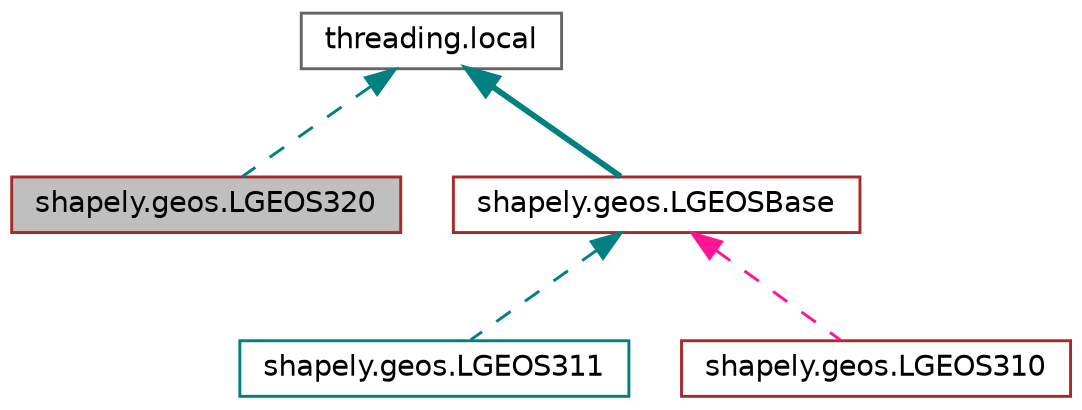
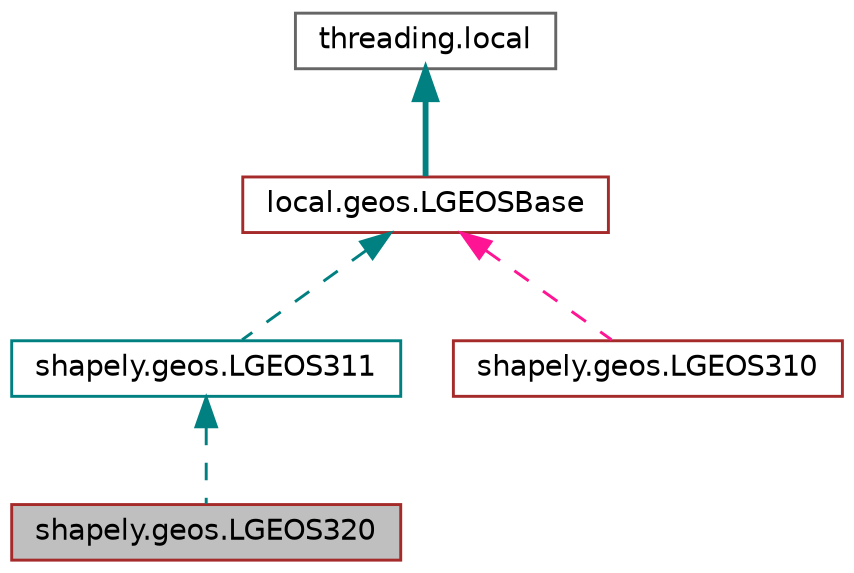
edge "shapely.geos.LGEOS320" -> "threading.local": now "shapely.geos.LGEOS320" -> "shapely.geos.LGEOS311"
node "shapely.geos.LGEOSBase": label "shapely.geos.LGEOSBase" -> "local.geos.LGEOSBase"
